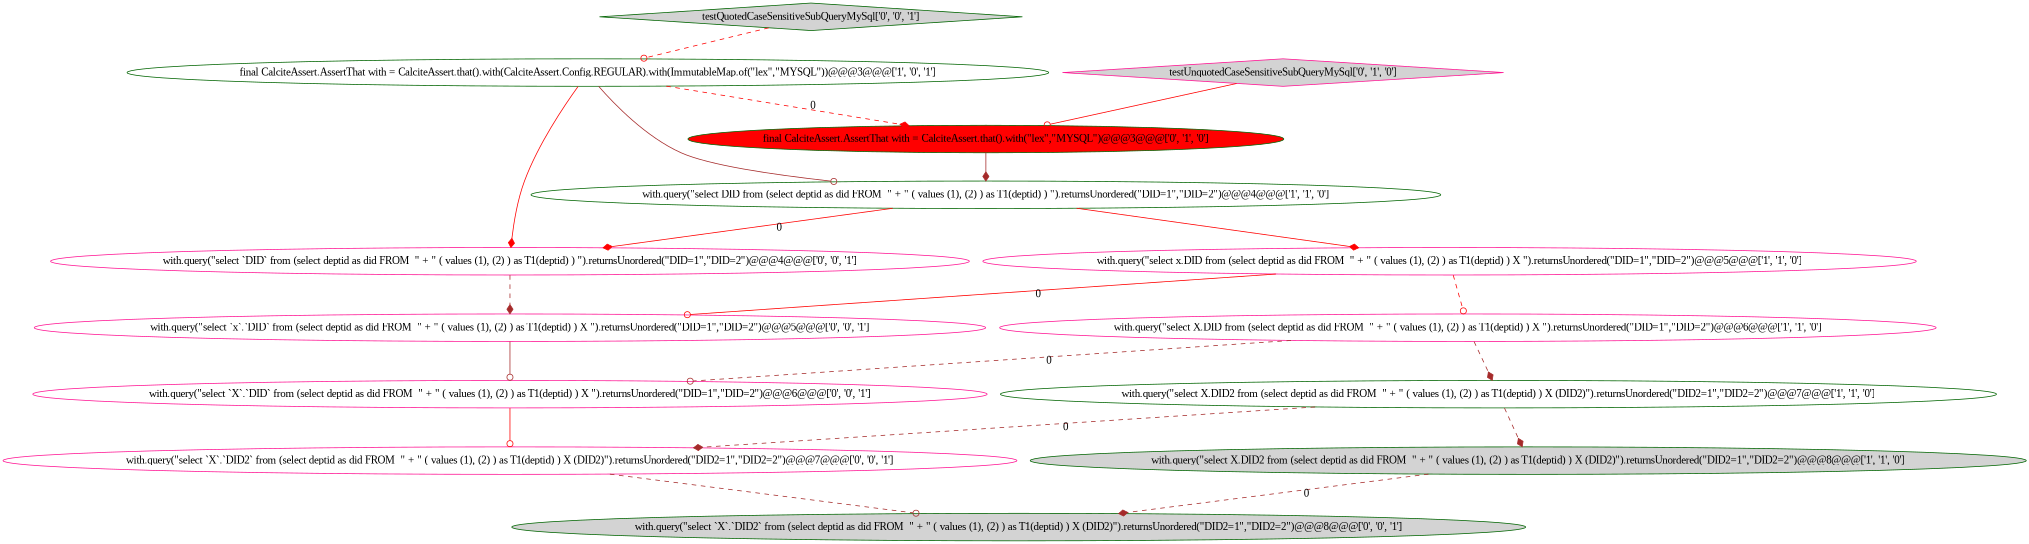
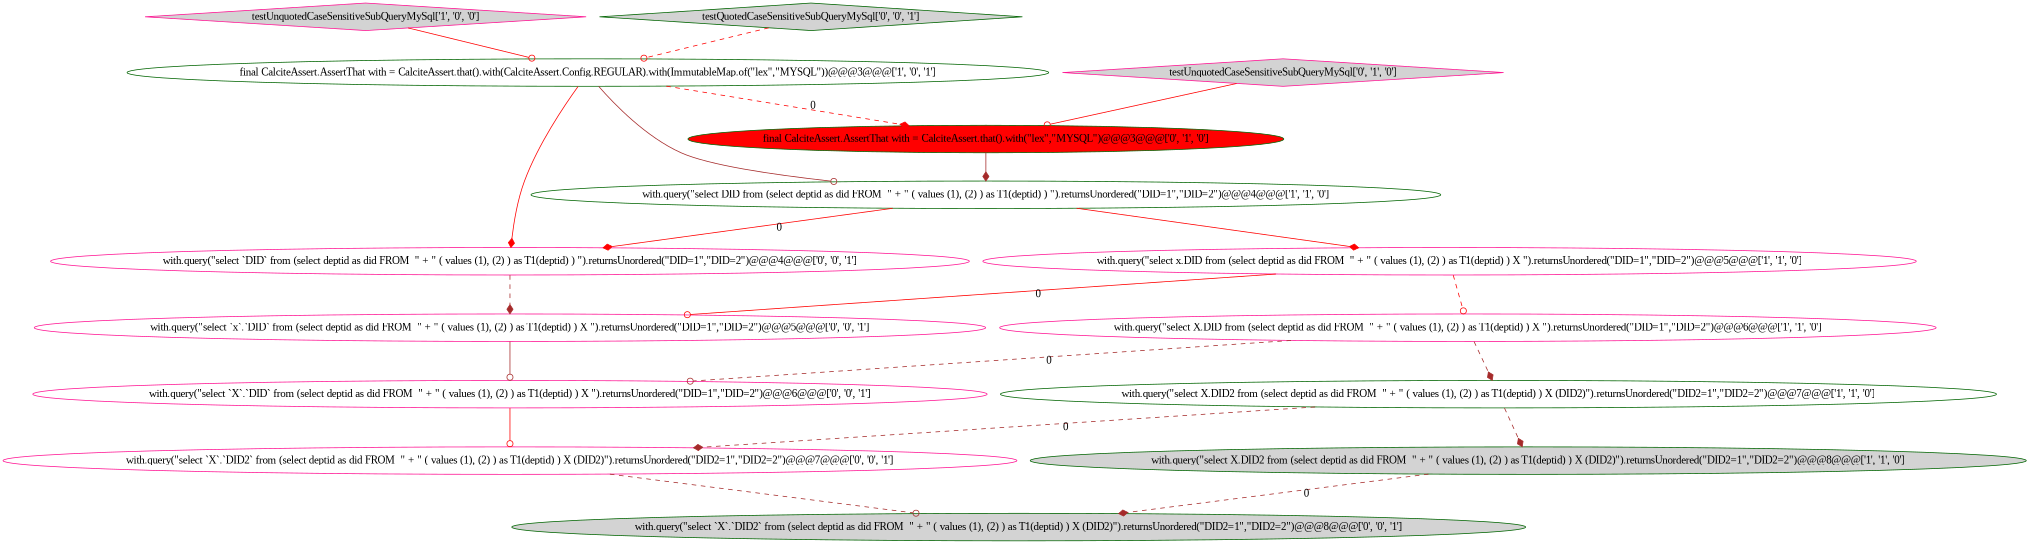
node "testUnquotedCaseSensitiveSubQueryMySql['1', '0', '0']": added
